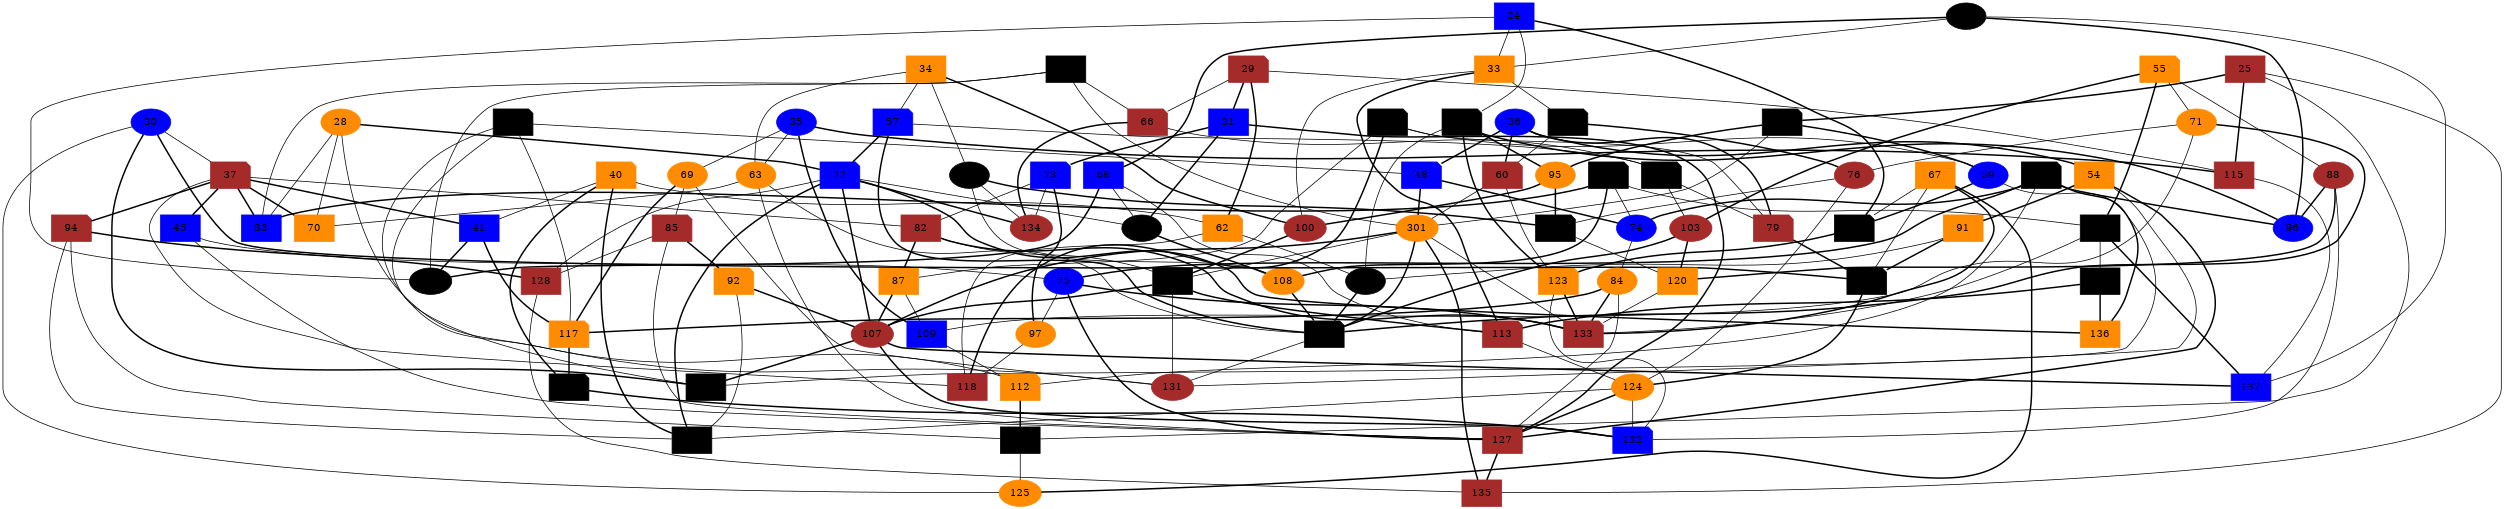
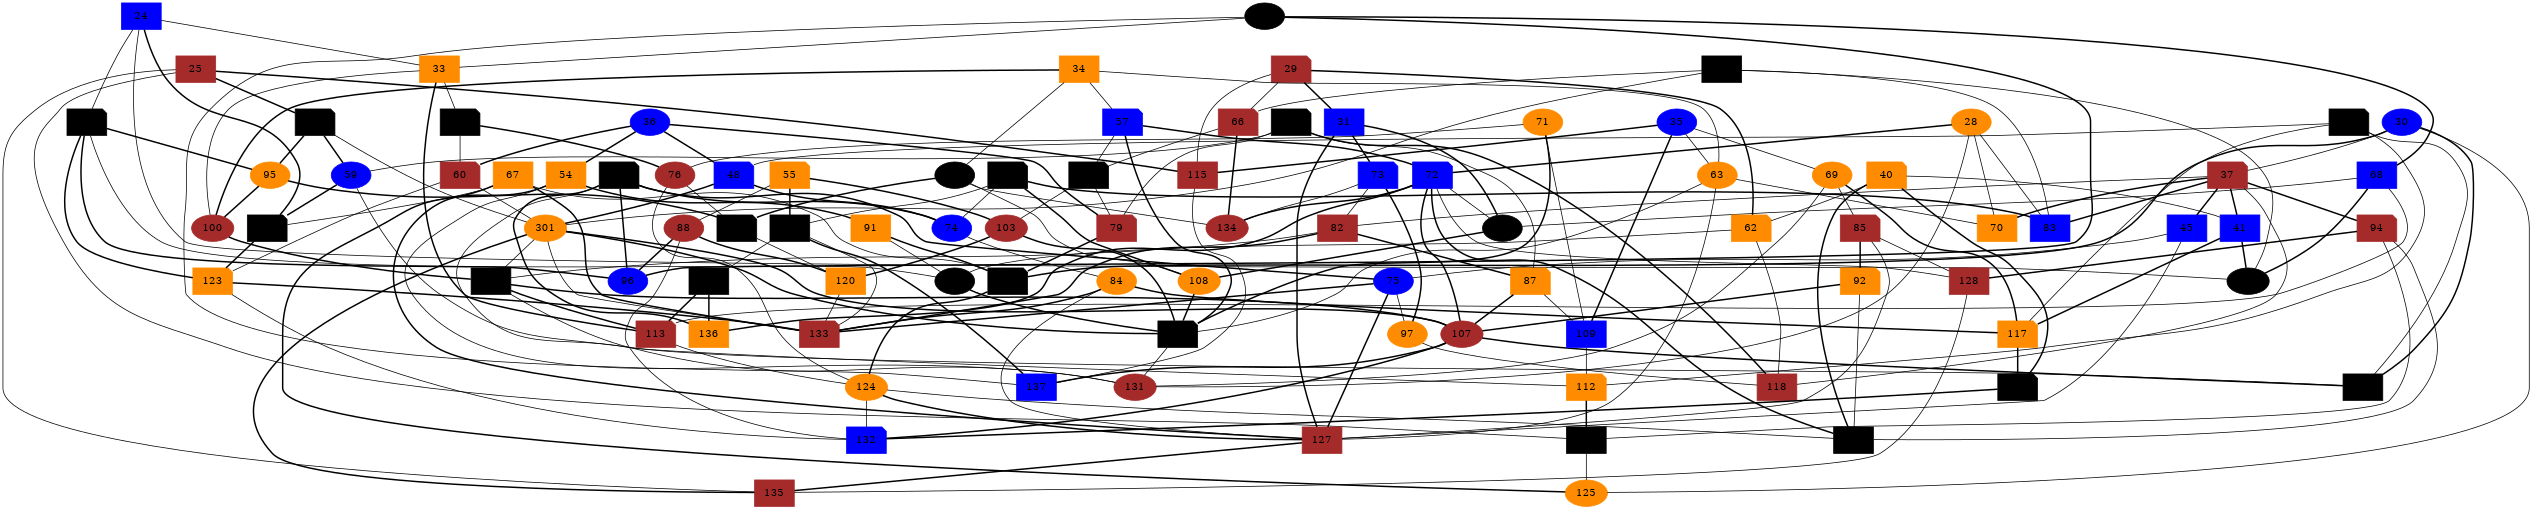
edge "55" -- "71": removed
node "87": shape box -> note
